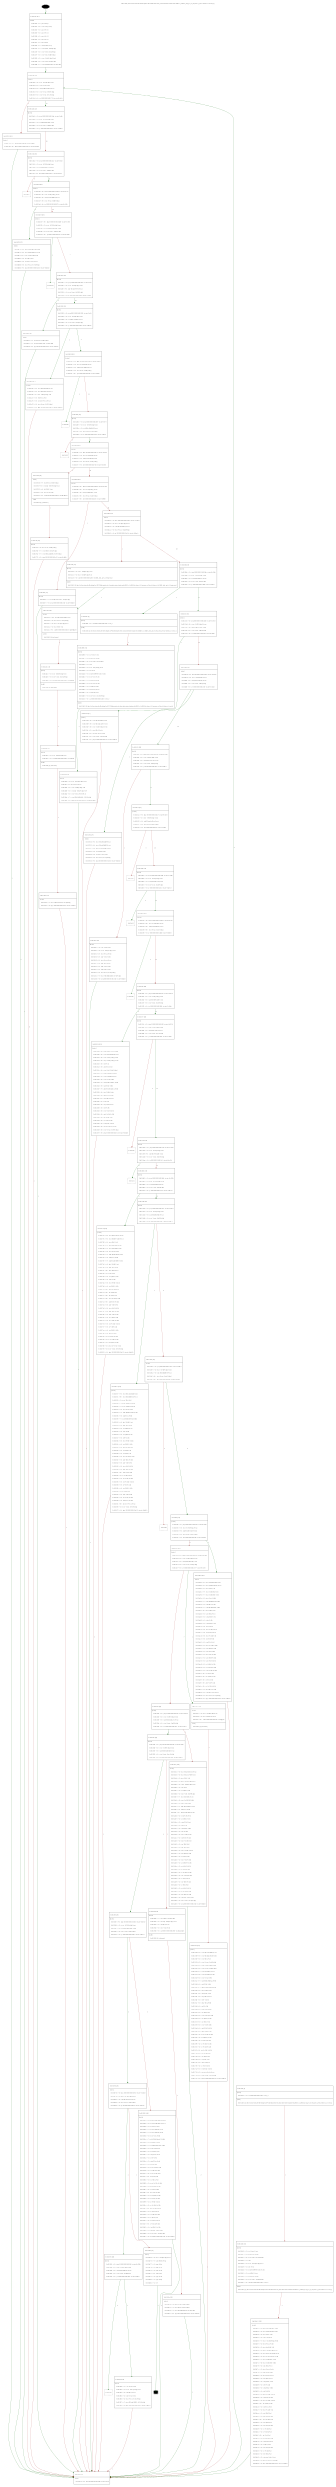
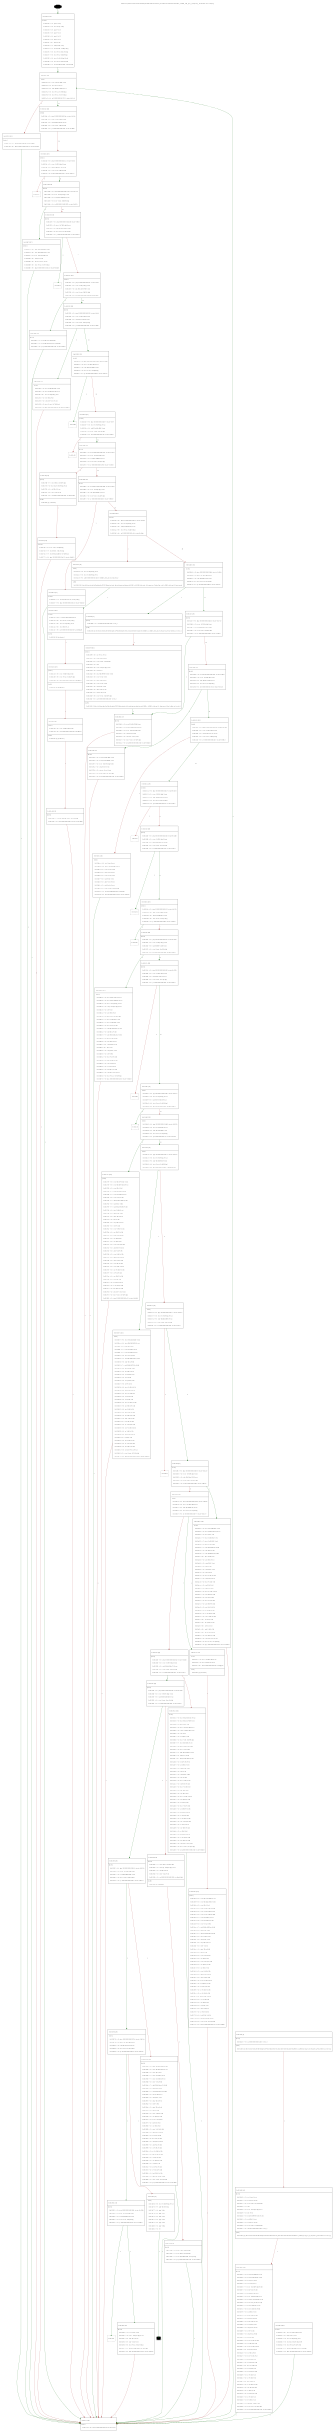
edge "0x401895 [52]" -> "0x4018c9 [33]": now "0x401895 [52]" -> "0x4015b4 [27]"
